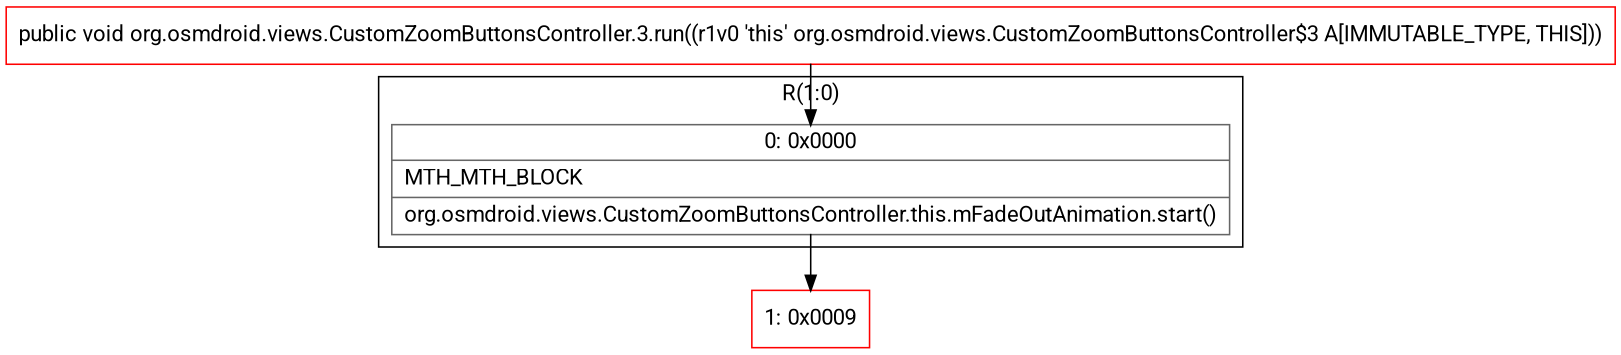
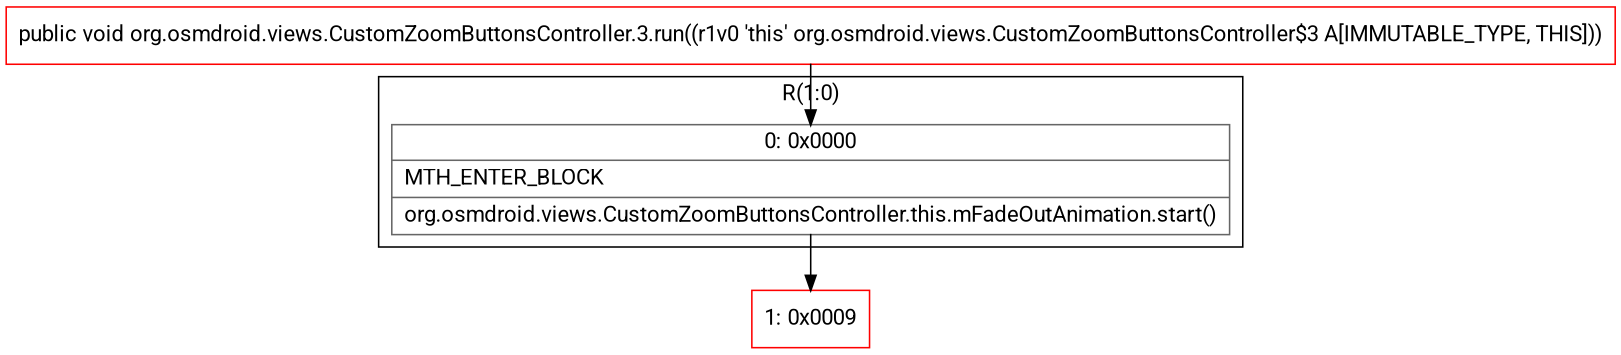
node "0: 0x0000": text "MTH_MTH_BLOCK" -> "MTH_ENTER_BLOCK"
